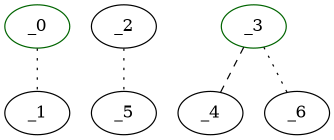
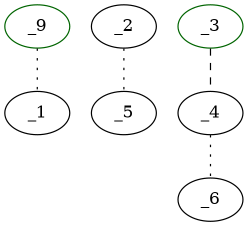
node "_0": label "_0" -> "_9"
edge "_3" -- "_6": now "_4" -- "_6"
